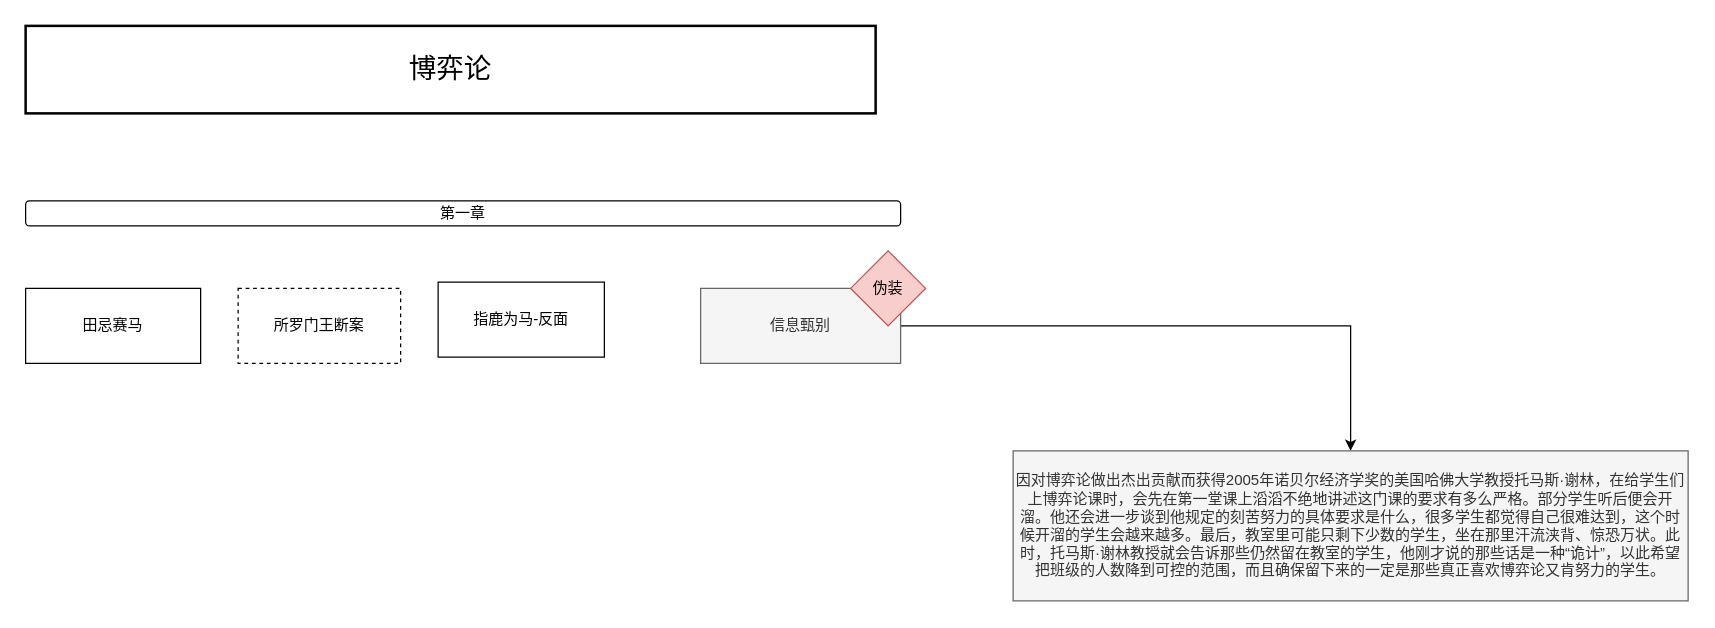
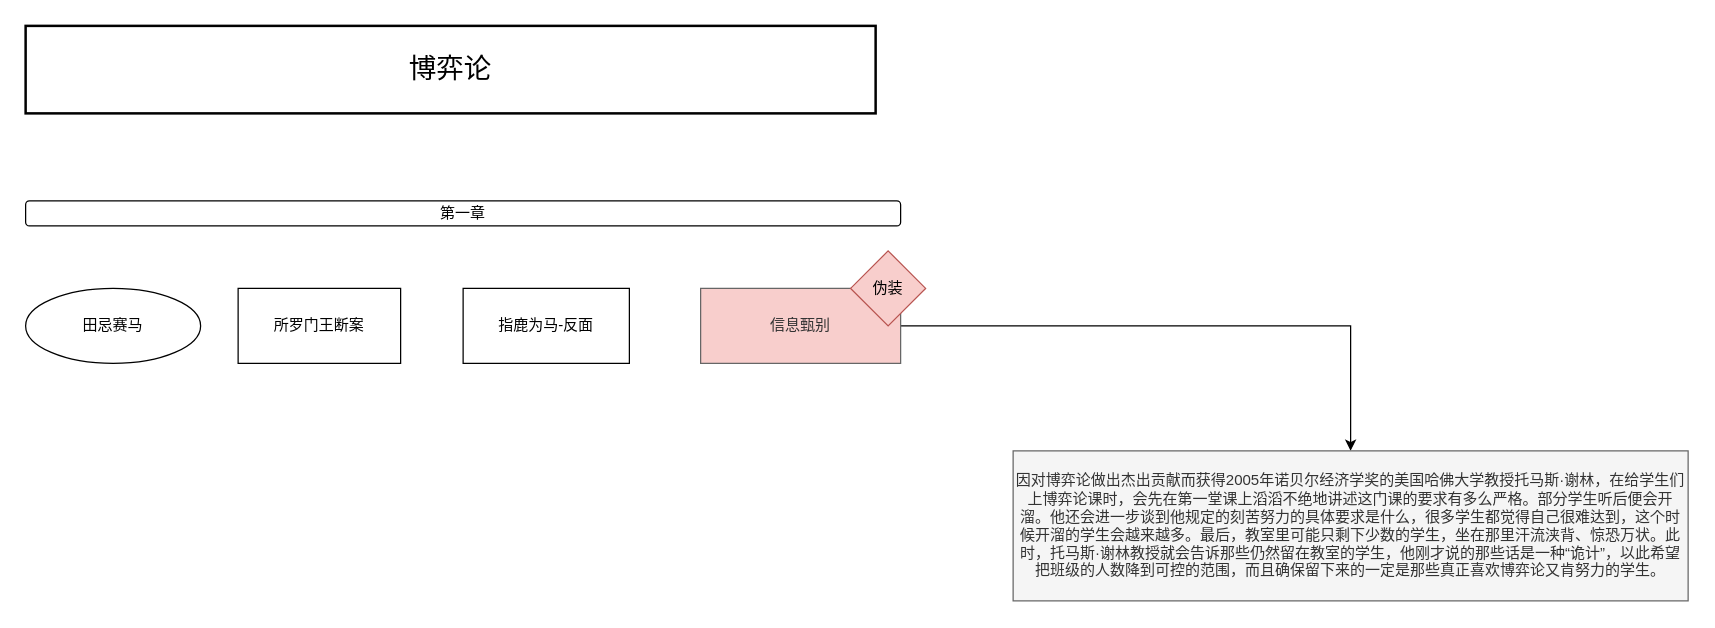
node "指鹿为马-反面": moved (521, 319) -> (546, 326)
node "田忌赛马": shape rectangle -> ellipse
node "所罗门王断案": style dashed -> solid
node "信息甄别": fillcolor #f5f5f5 -> #f8cecc
